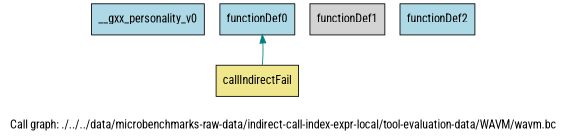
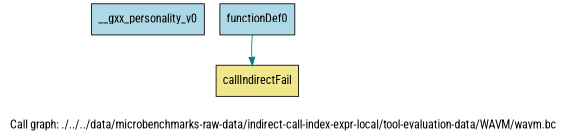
node "functionDef1": removed
node "functionDef2": removed
edge "callIndirectFail" -> "functionDef0": reversed
